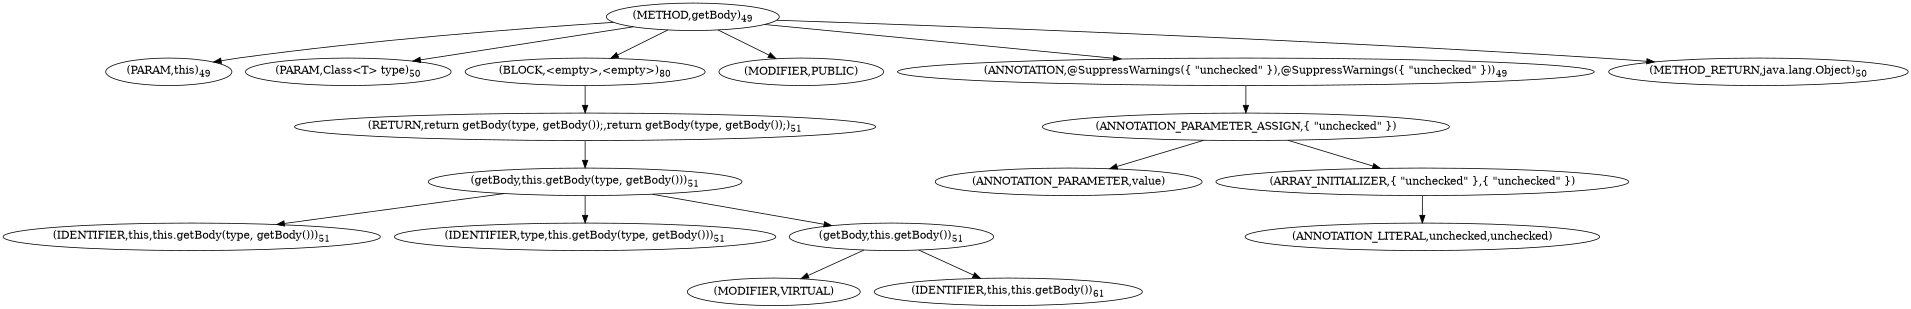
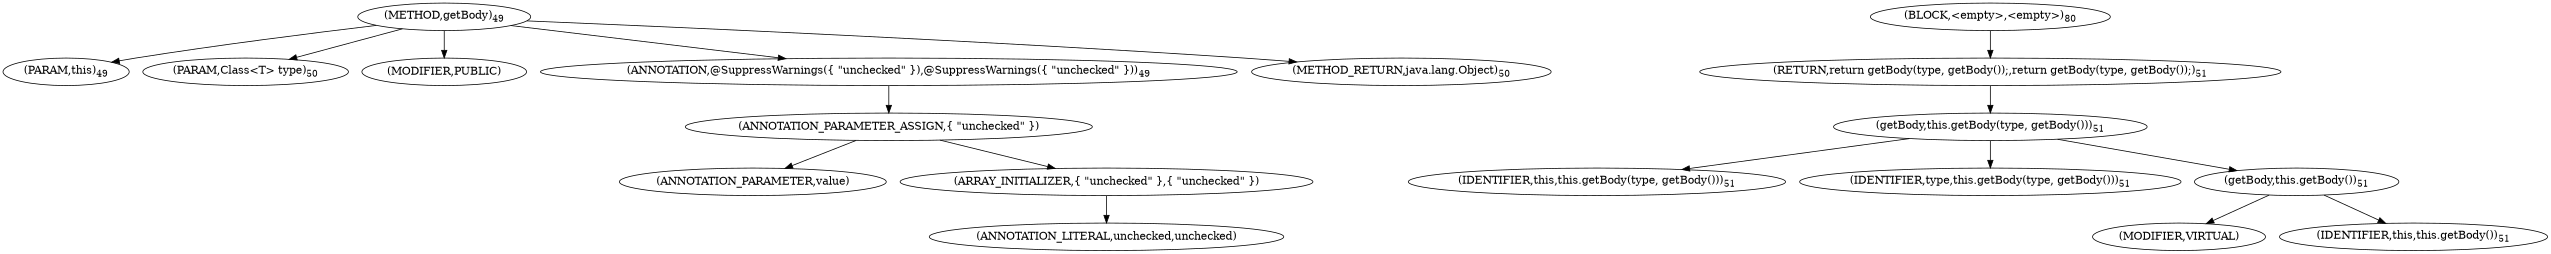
edge "(METHOD,getBody)" -> "(BLOCK,<empty>,<empty>)": removed
node "(IDENTIFIER,this,this.getBody())": text "61" -> "51"
